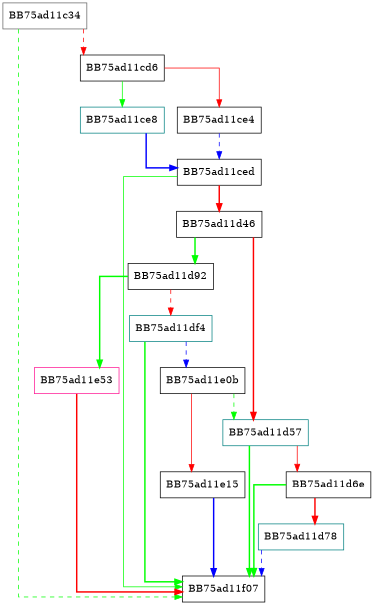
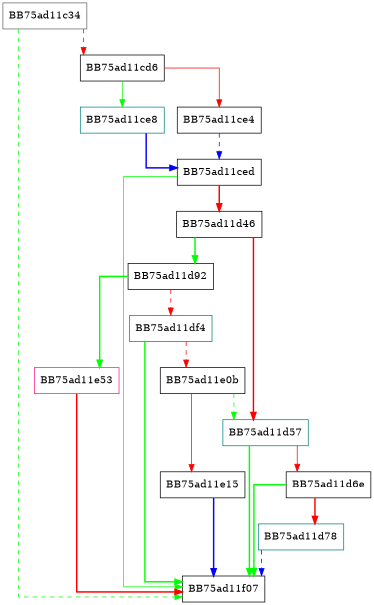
edge "BB75ad11df4" -> "BB75ad11e0b": color blue -> red
